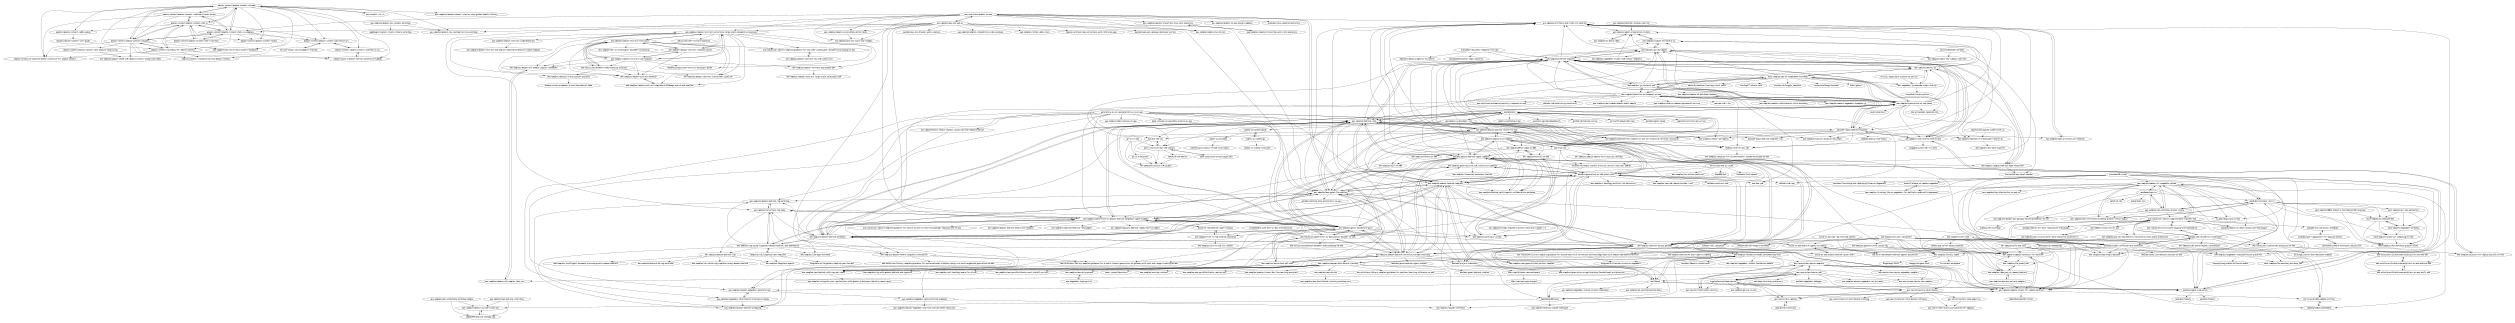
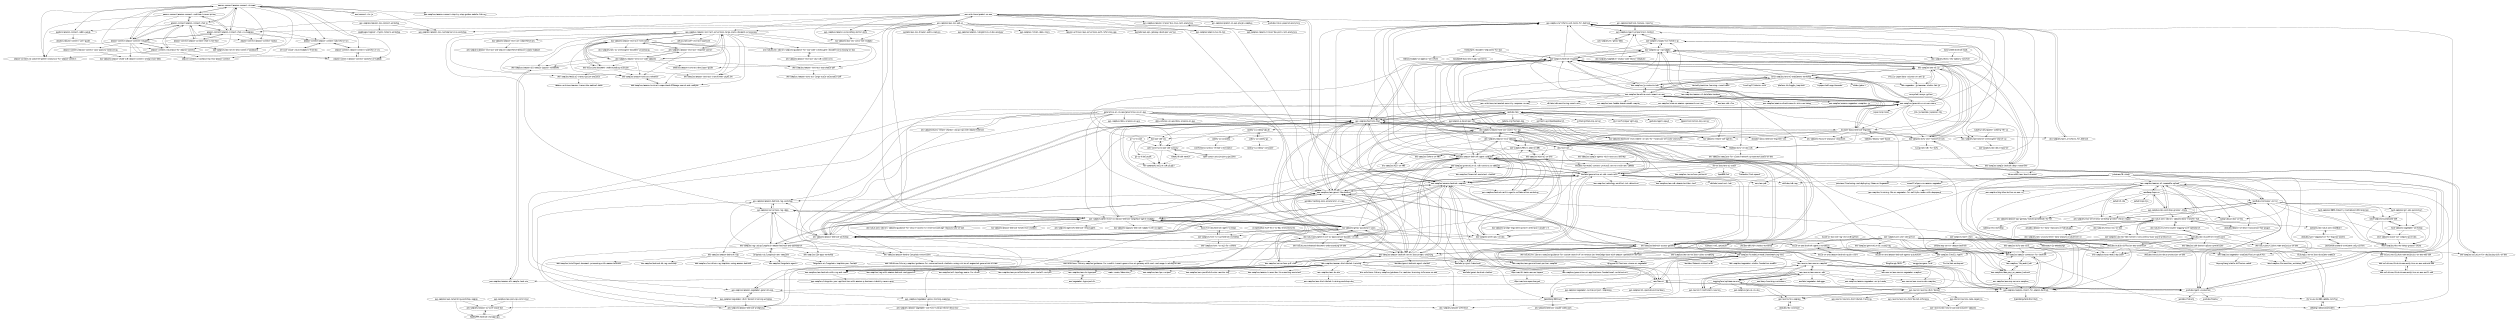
node "awsdocs/preparation-textract-developer-guide": label "awsdocs/preparation-textract-developer-guide" -> "awsdocs/amazon-textract-developer-guide"
node "langgenius/aws-cdk-for-dify": label "langgenius/aws-cdk-for-dify" -> "large/aws-cdk-for-dify"
